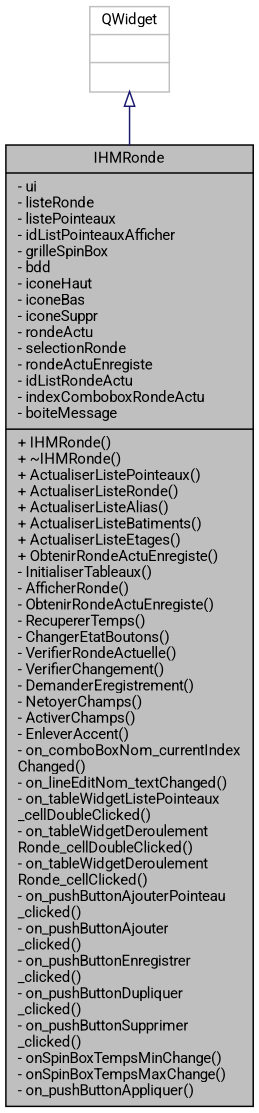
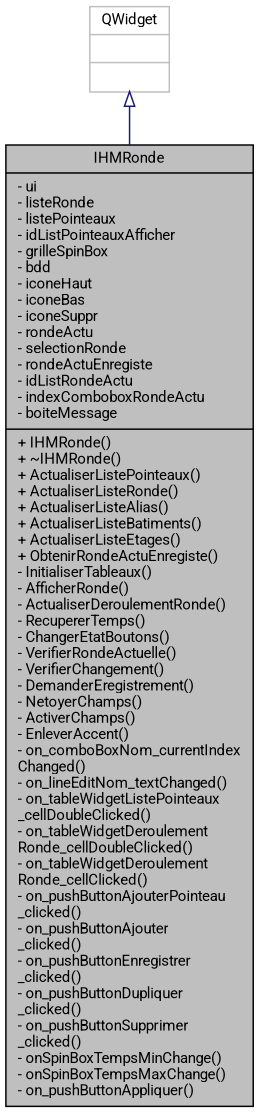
node "IHMRonde": text "- ObtenirRondeActuEnregiste()" -> "- ActualiserDeroulementRonde()"
